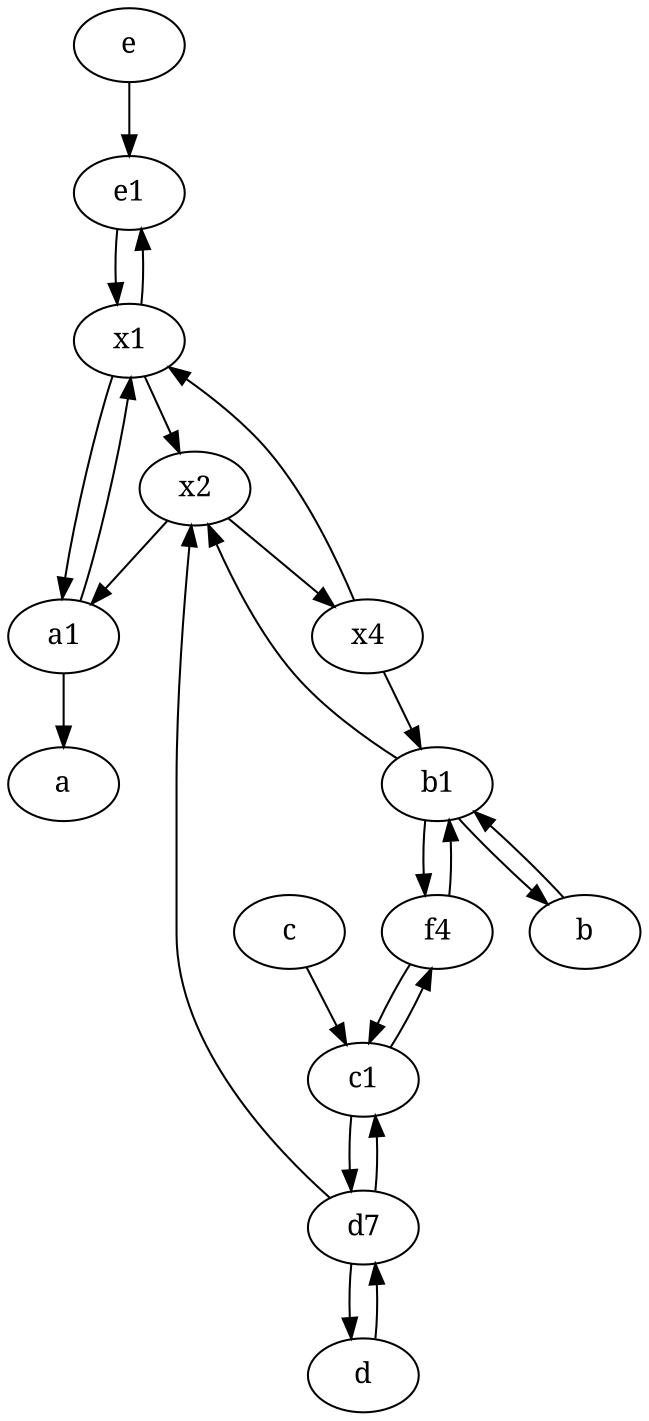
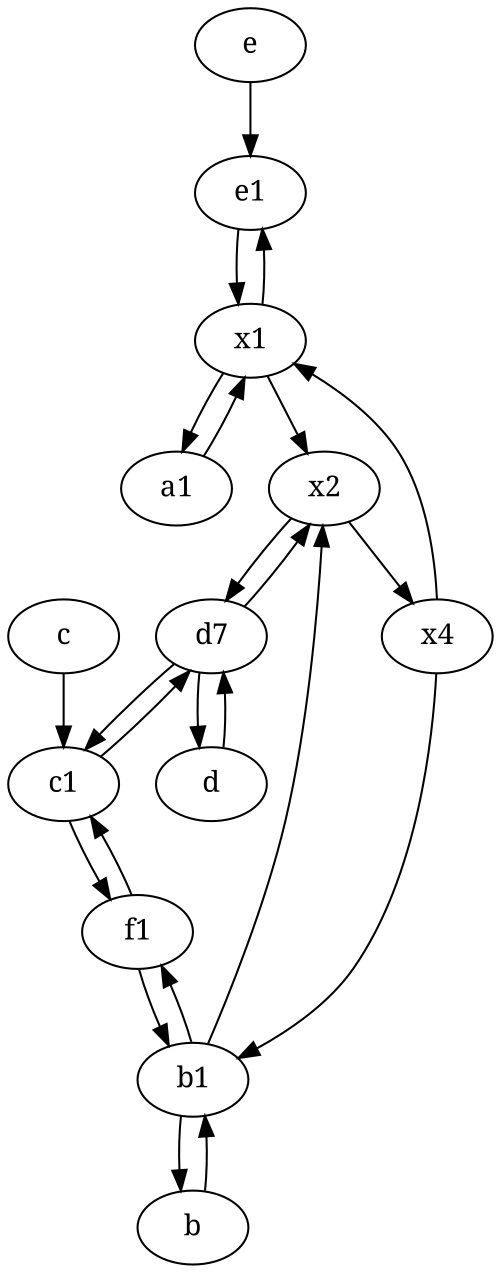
edge "x2" -> "a1": now "x2" -> "d7"
node "a": removed
node "f4": label "f4" -> "f1"
